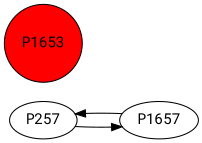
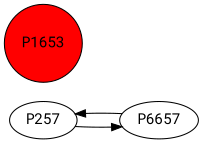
node "P1657": label "P1657" -> "P6657"
